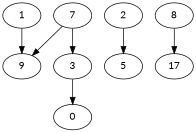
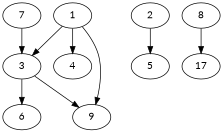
edge "7" -> "9": now "3" -> "9"
edge "1" -> "3": added
node "4": added
node "0": label "0" -> "6"
